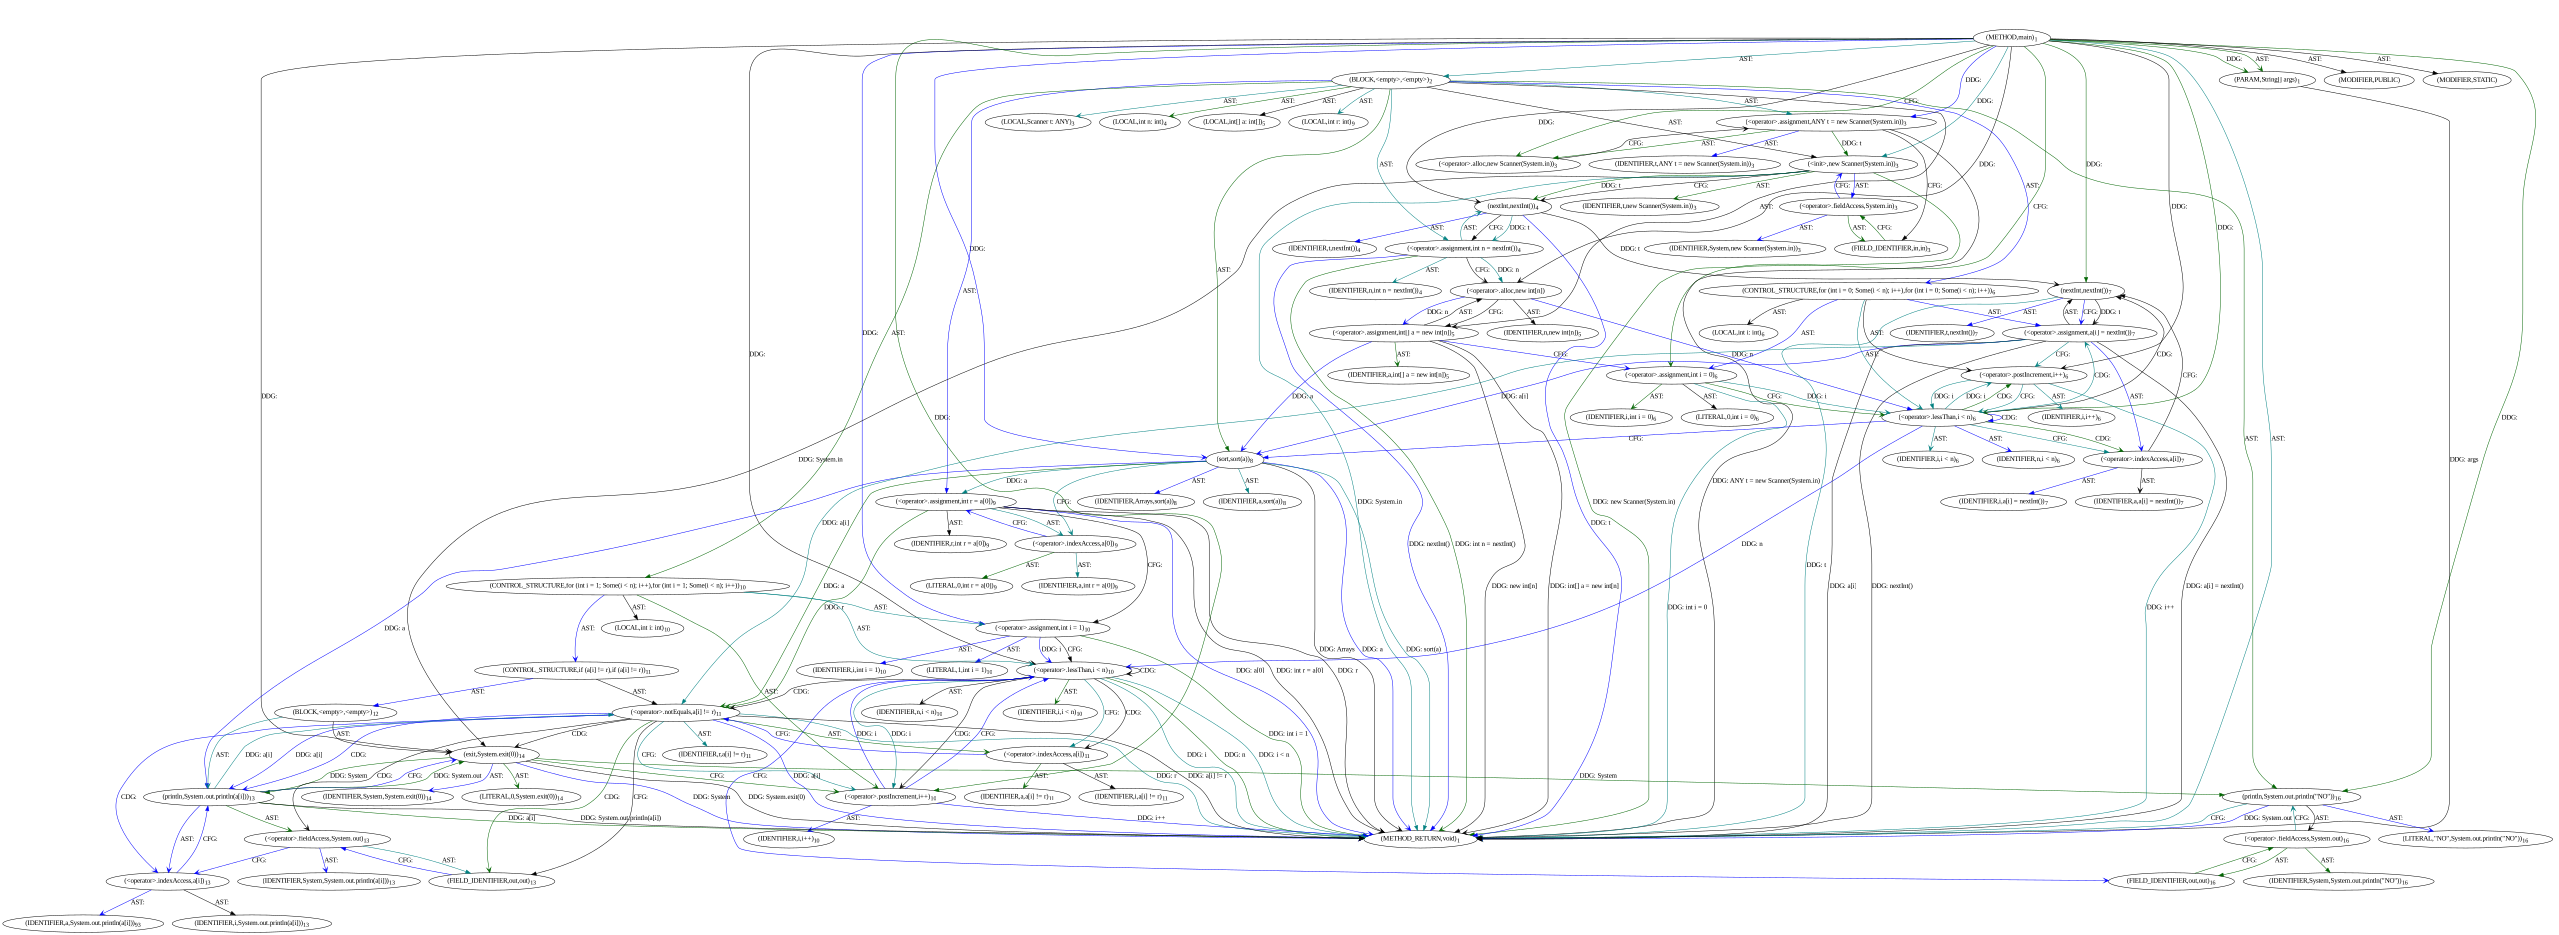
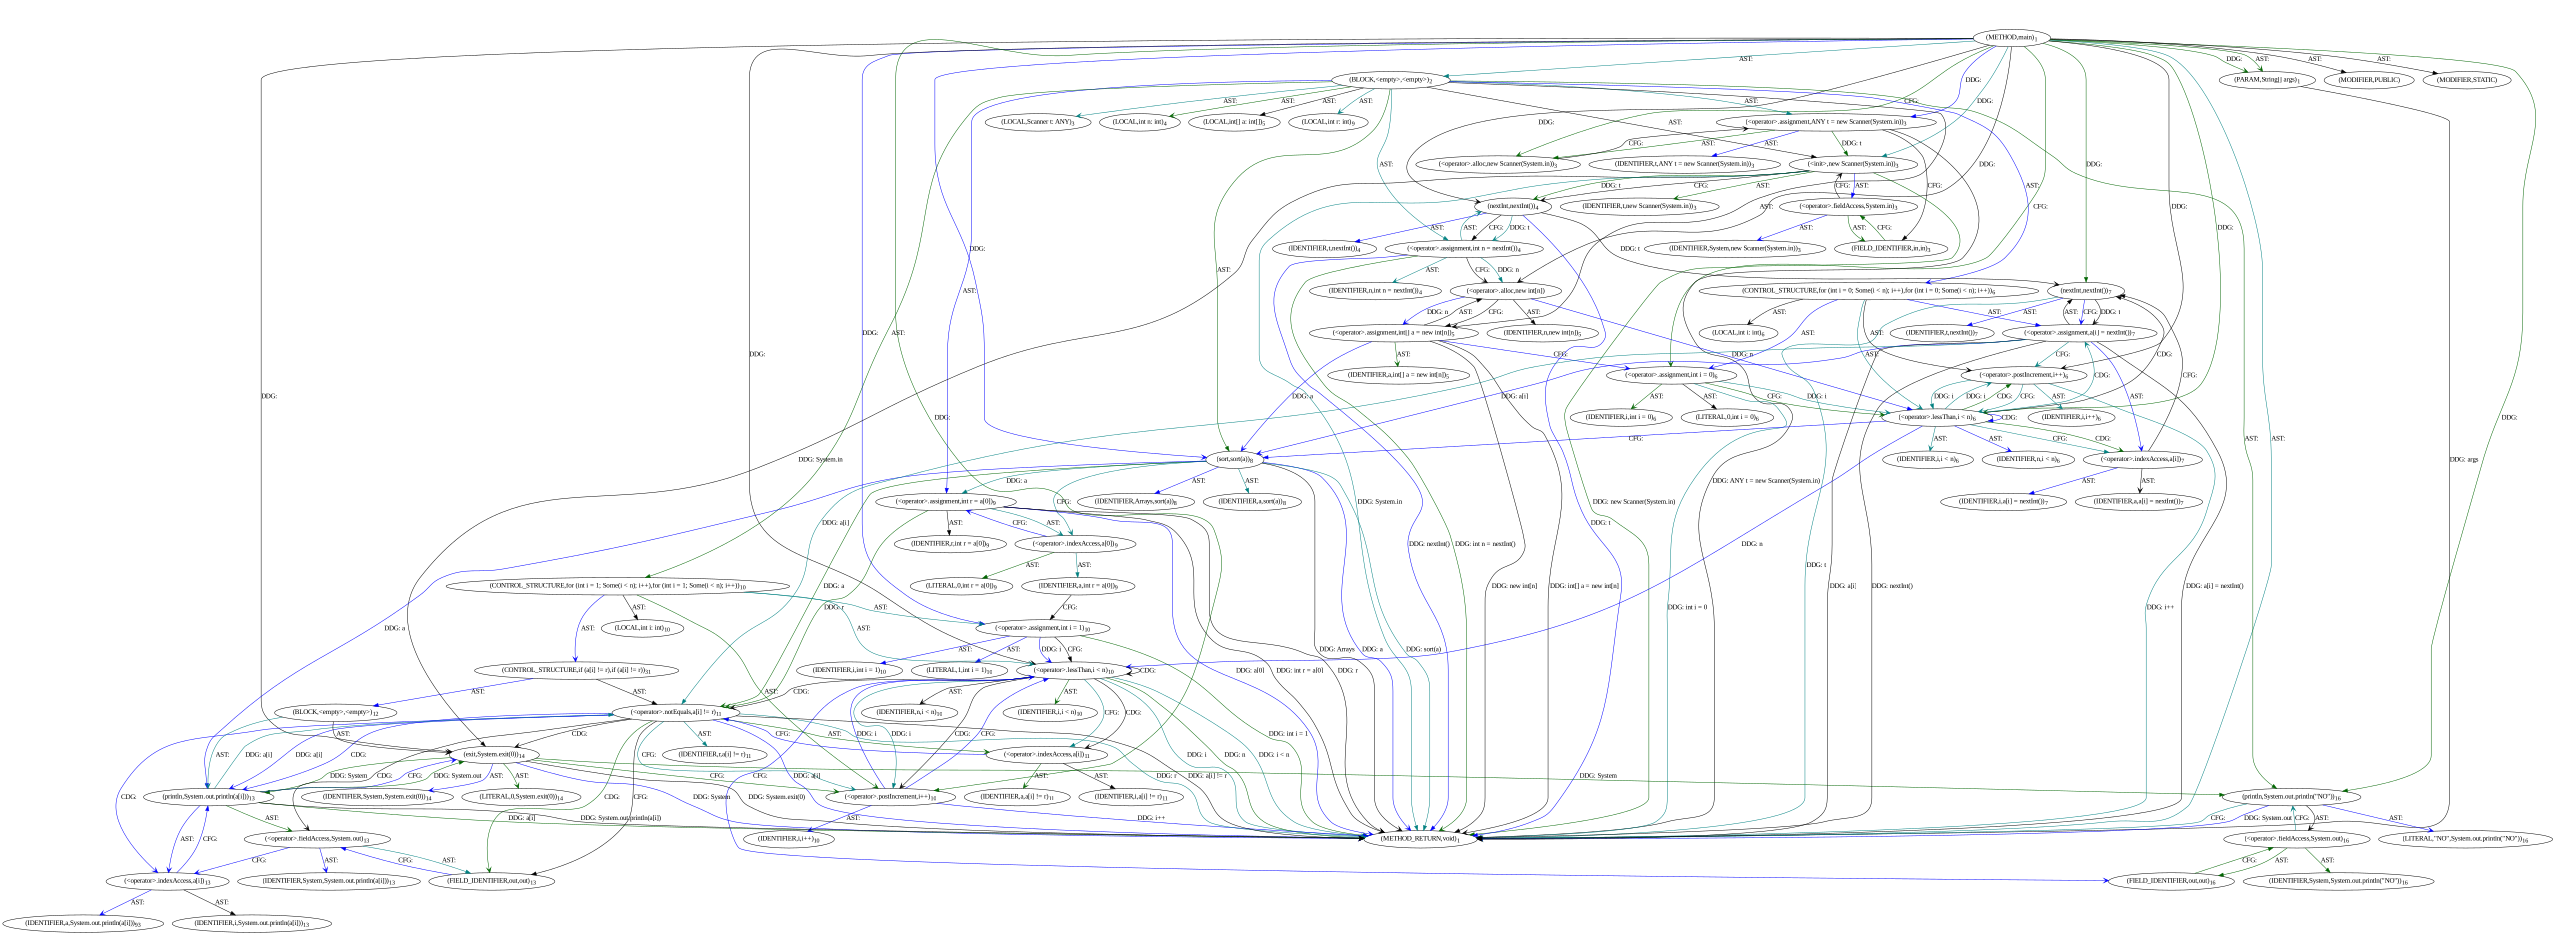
edge "(<operator>.fieldAccess,System.in)" -> "(<init>,new Scanner(System.in))": color blue -> black
edge "(<operator>.assignment,int r = a[0])" -> "(<operator>.assignment,int i = 1)": now "(IDENTIFIER,a,int r = a[0])" -> "(<operator>.assignment,int i = 1)"
node "(CONTROL_STRUCTURE,if (a[i] != r),if (a[i] != r))": text "11" -> "31"
